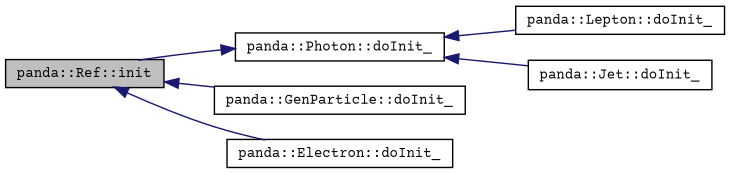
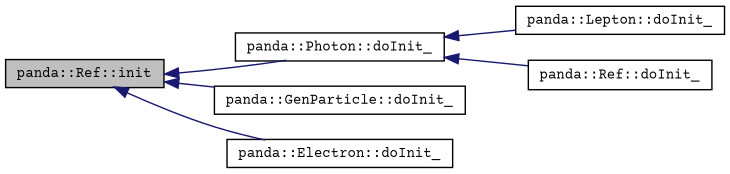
edge "panda::Ref::init" -> "panda::Photon::doInit_": reversed
node "panda::Jet::doInit_": label "panda::Jet::doInit_" -> "panda::Ref::doInit_"
